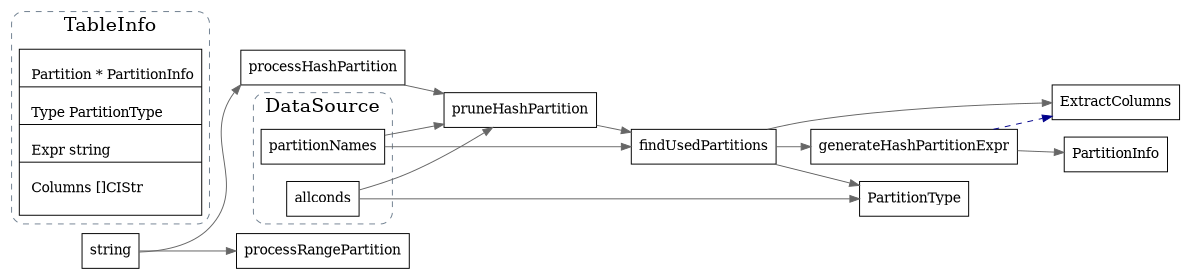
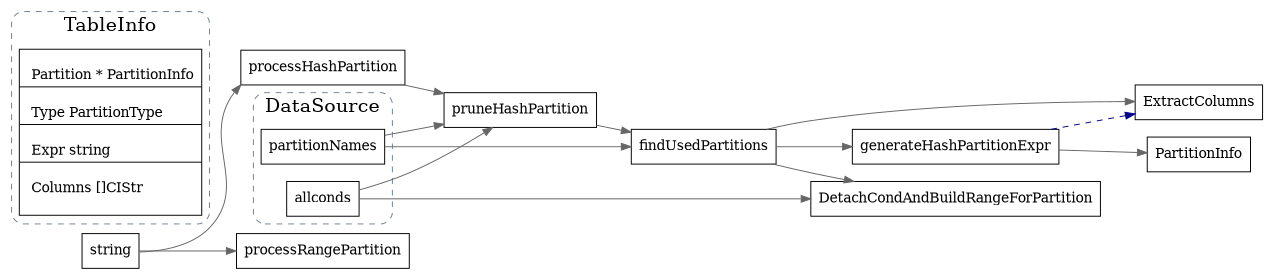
node "PartitionType": label "PartitionType" -> "DetachCondAndBuildRangeForPartition"
